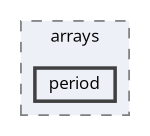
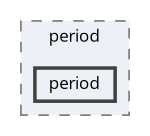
cluster "arrays": label "arrays" -> "period"
